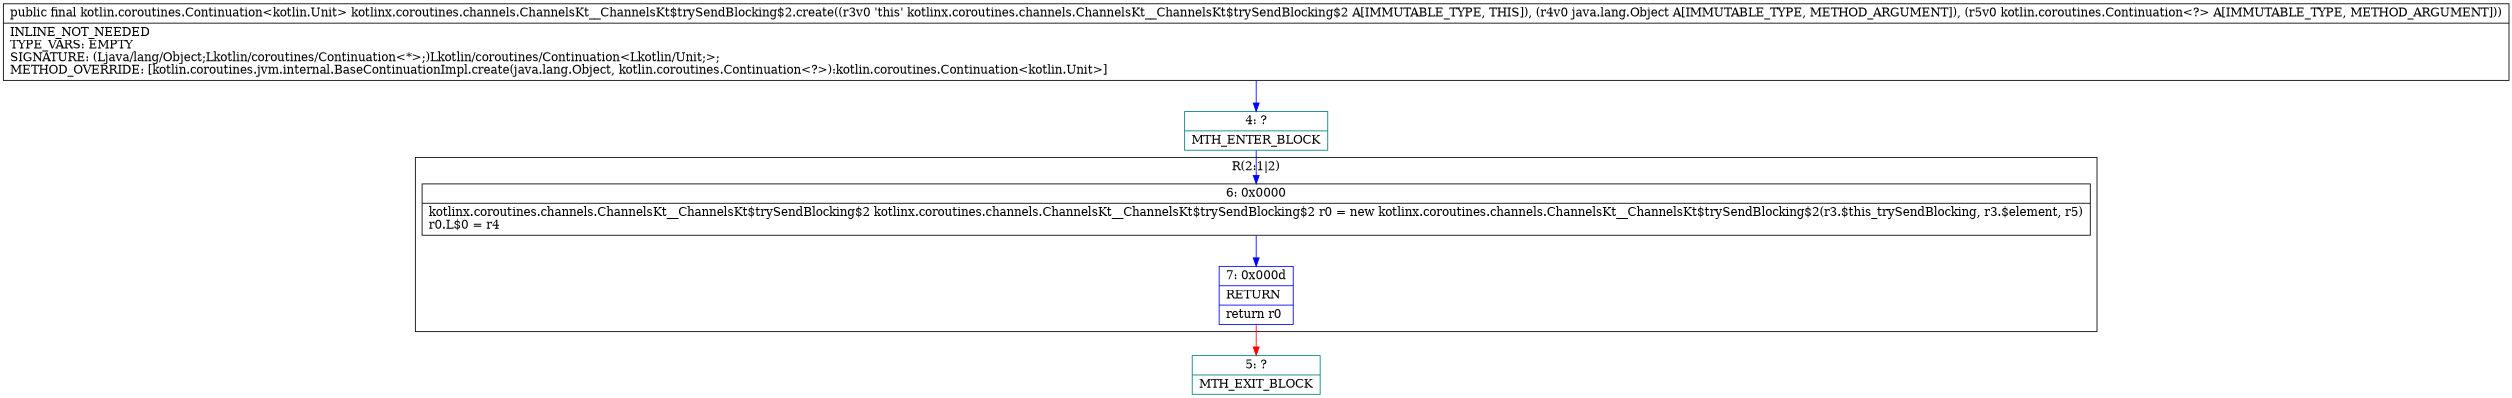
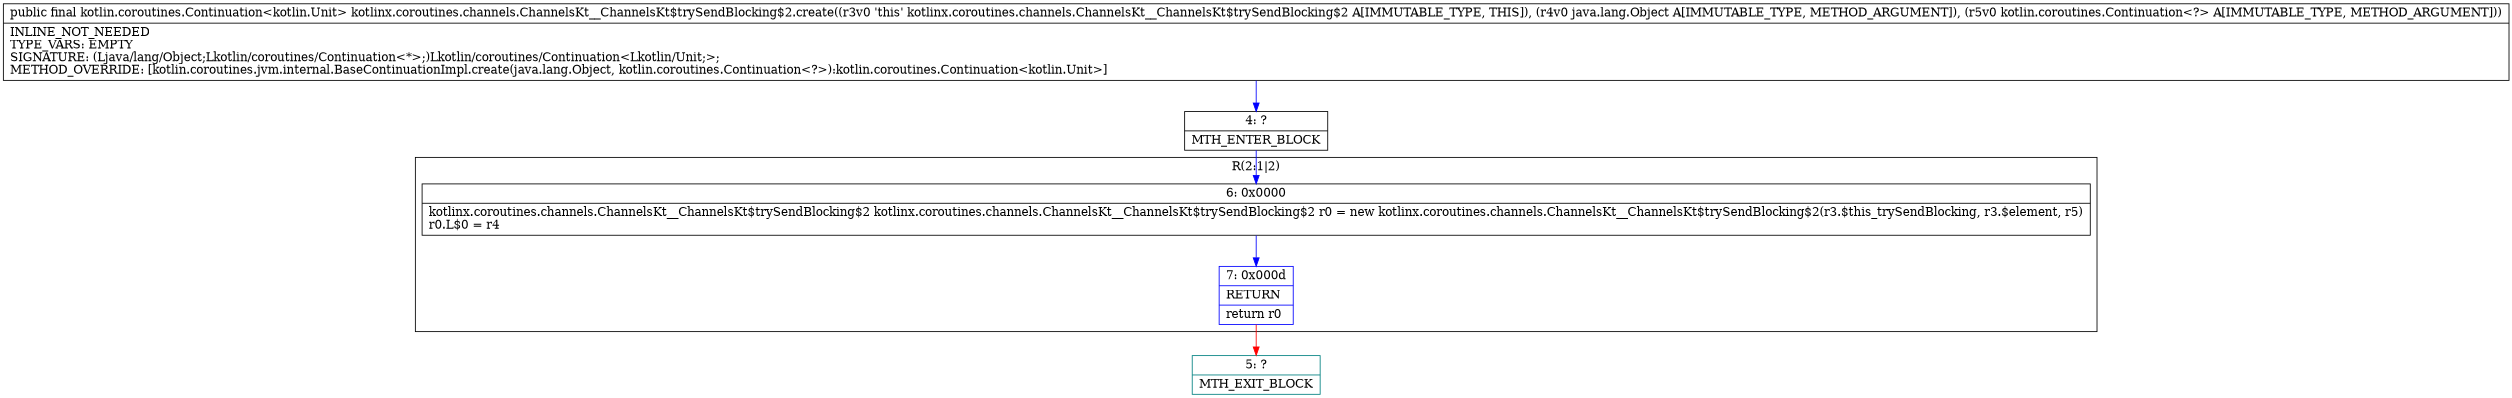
node "4: ?": color teal -> black
